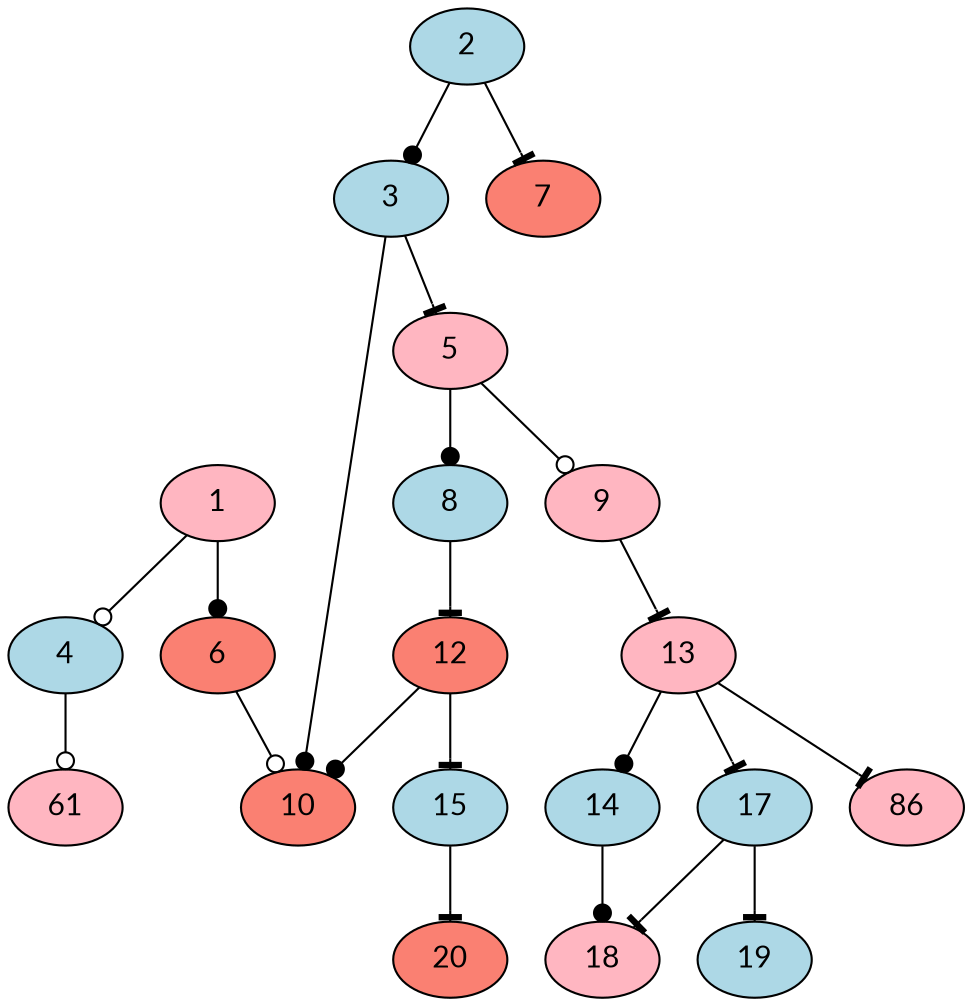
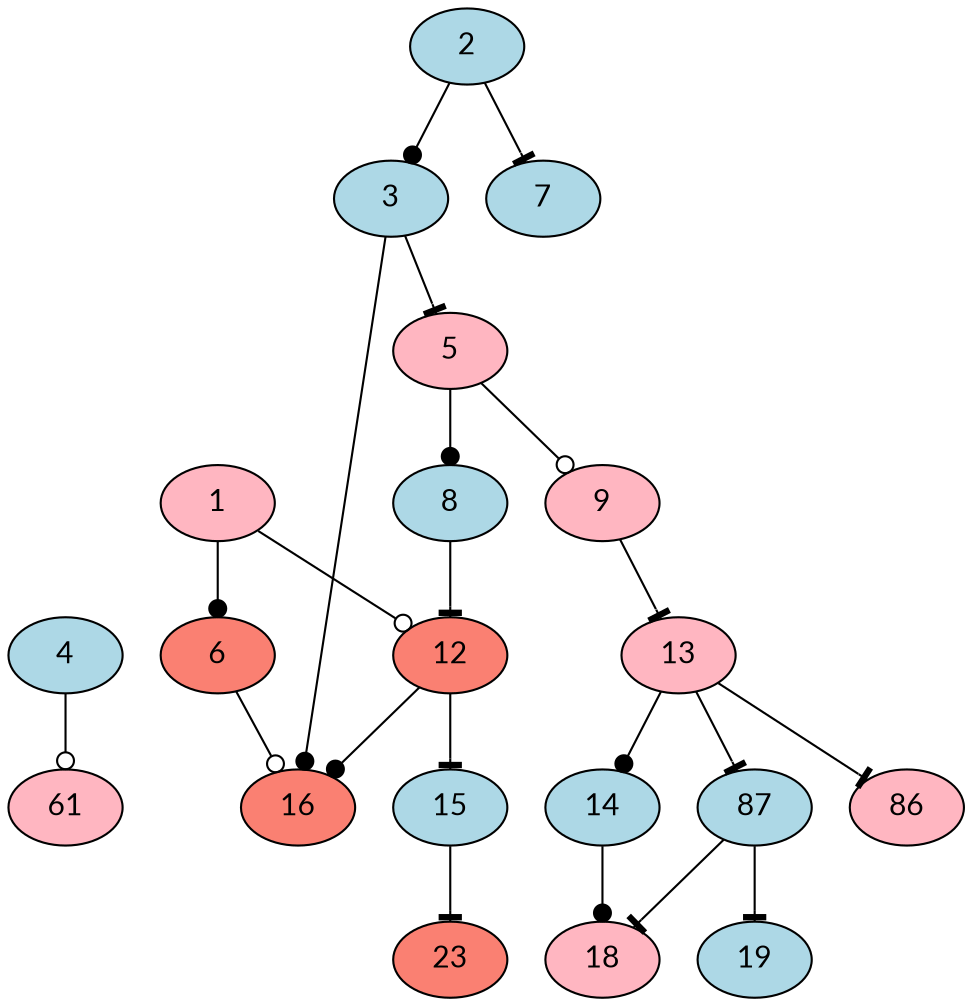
node "7": fillcolor salmon -> lightblue
edge "1" -> "4": now "1" -> "12"
node "10": label "10" -> "16"
node "17": label "17" -> "87"
node "20": label "20" -> "23"
